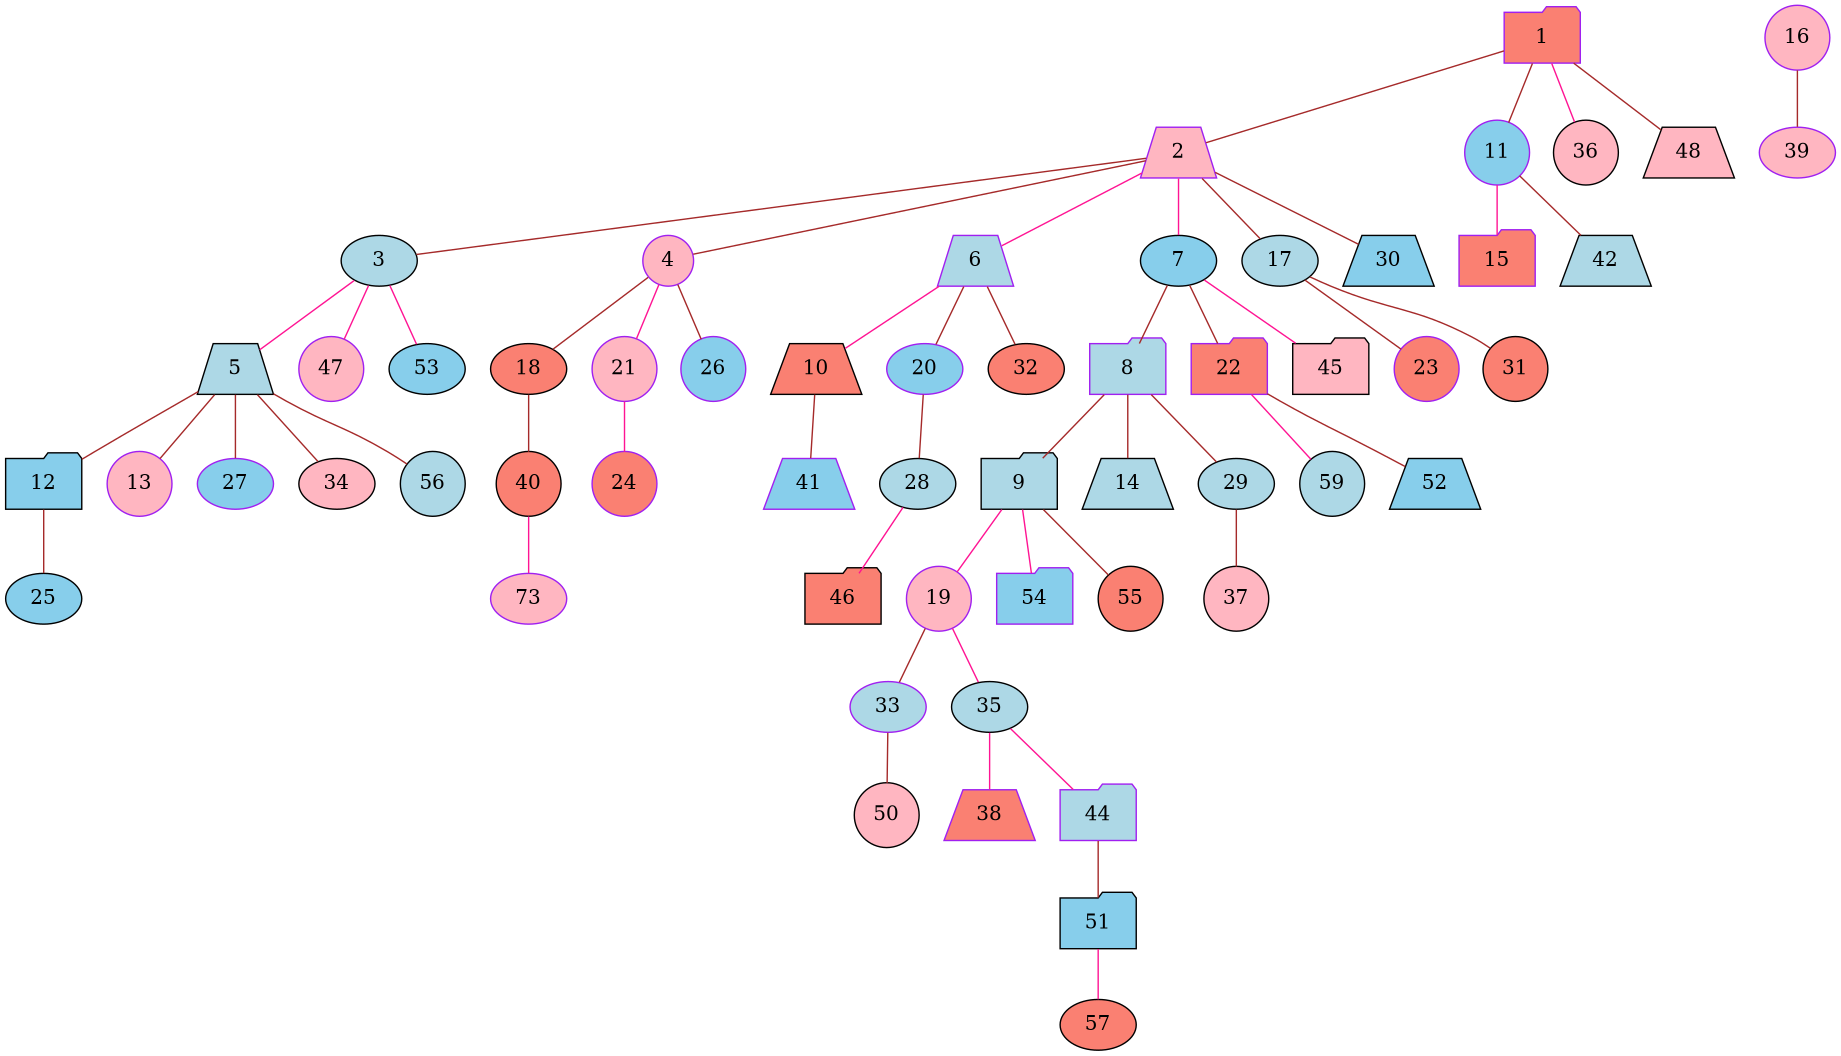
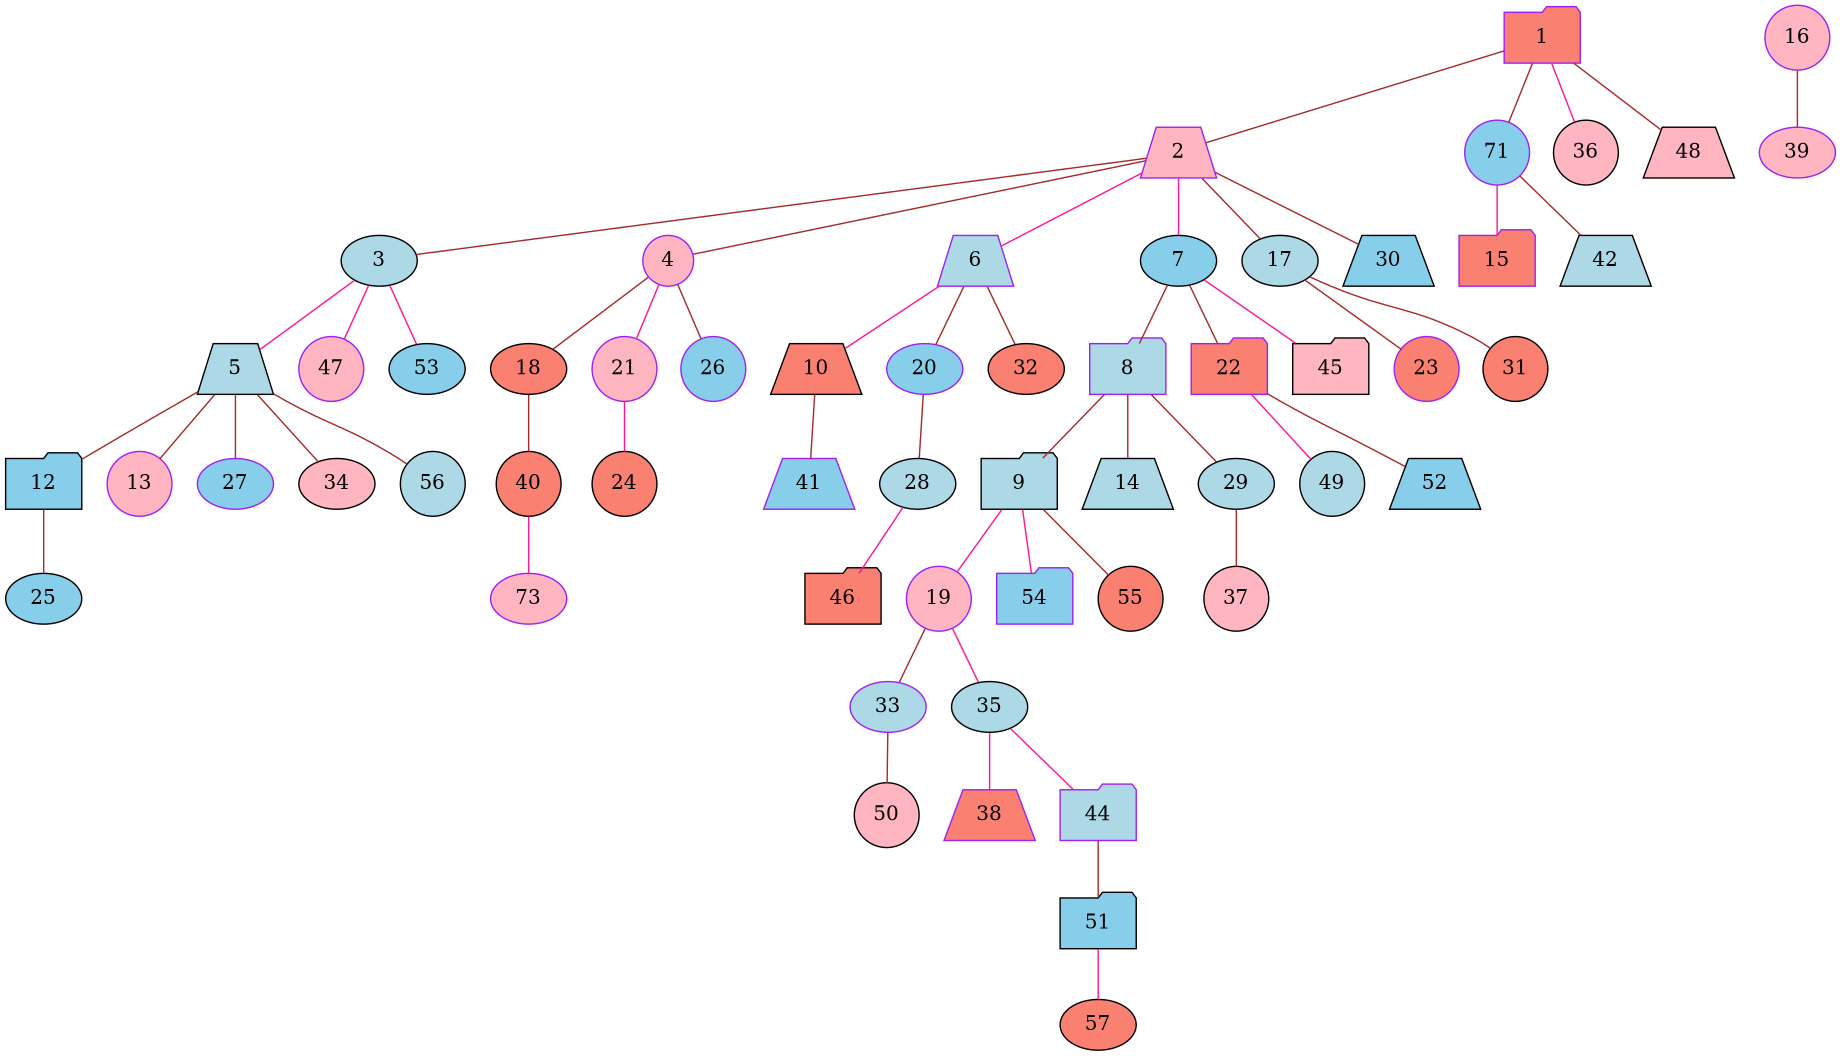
node "11": label "11" -> "71"
node "24": color purple -> black
node "59": label "59" -> "49"
